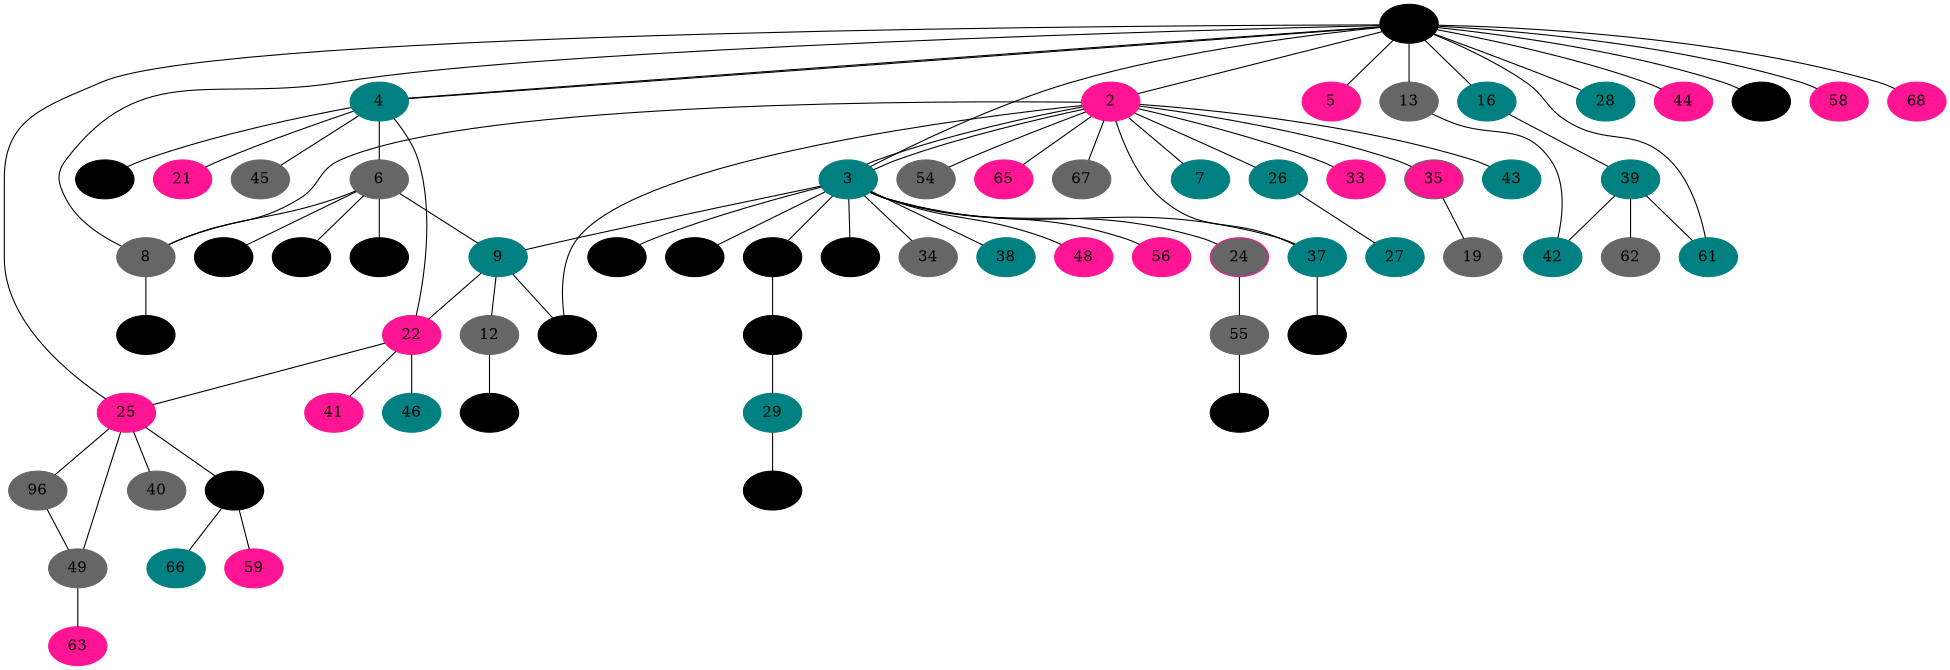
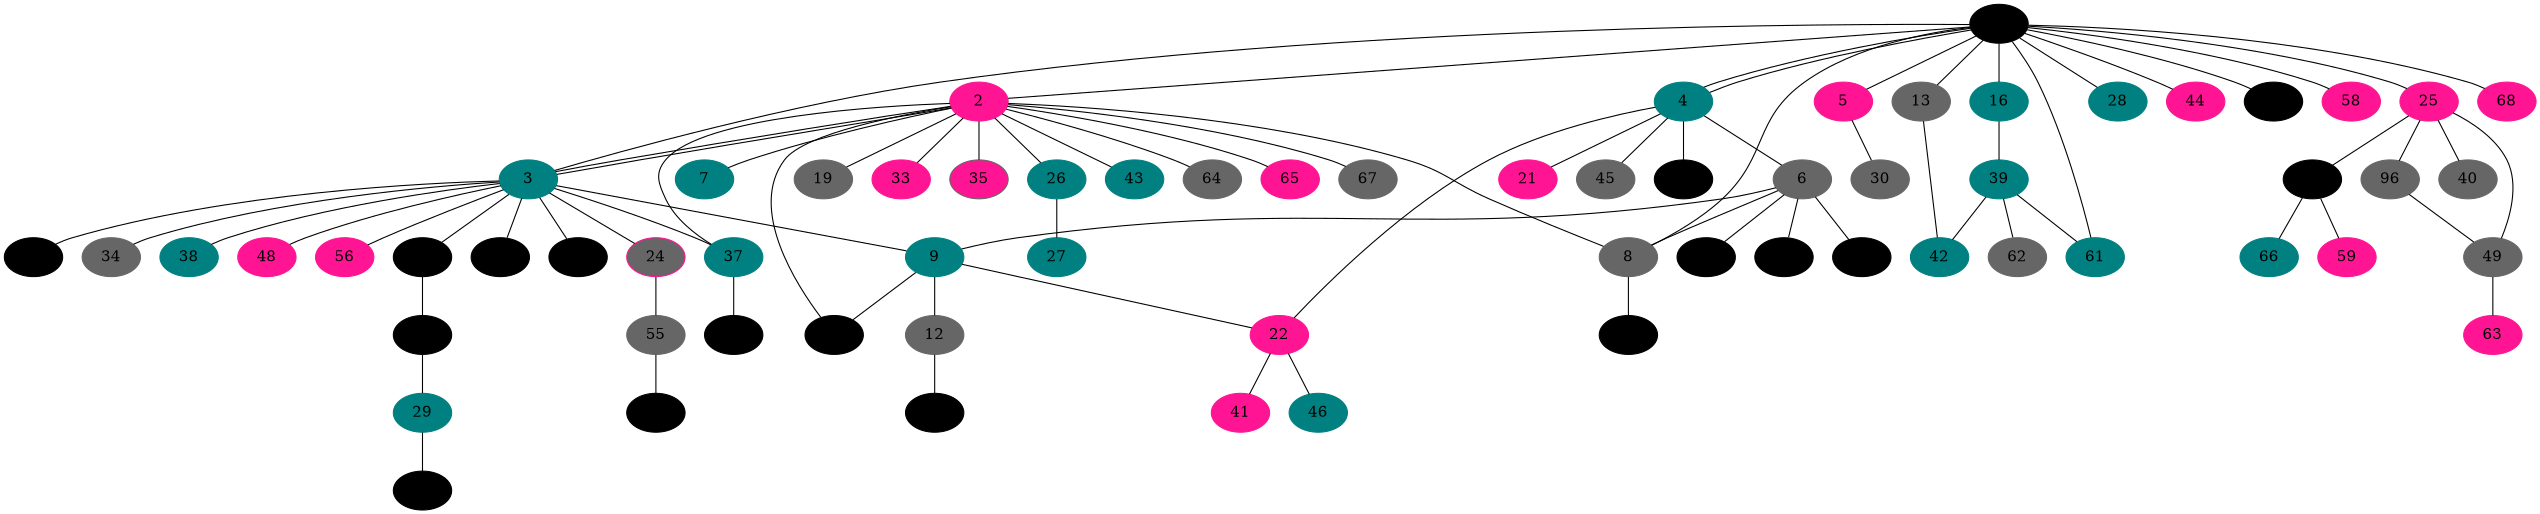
node "54": label "54" -> "64"
node "30": added
edge "35" -- "19": now "2" -- "19"
edge "22" -- "25": removed
